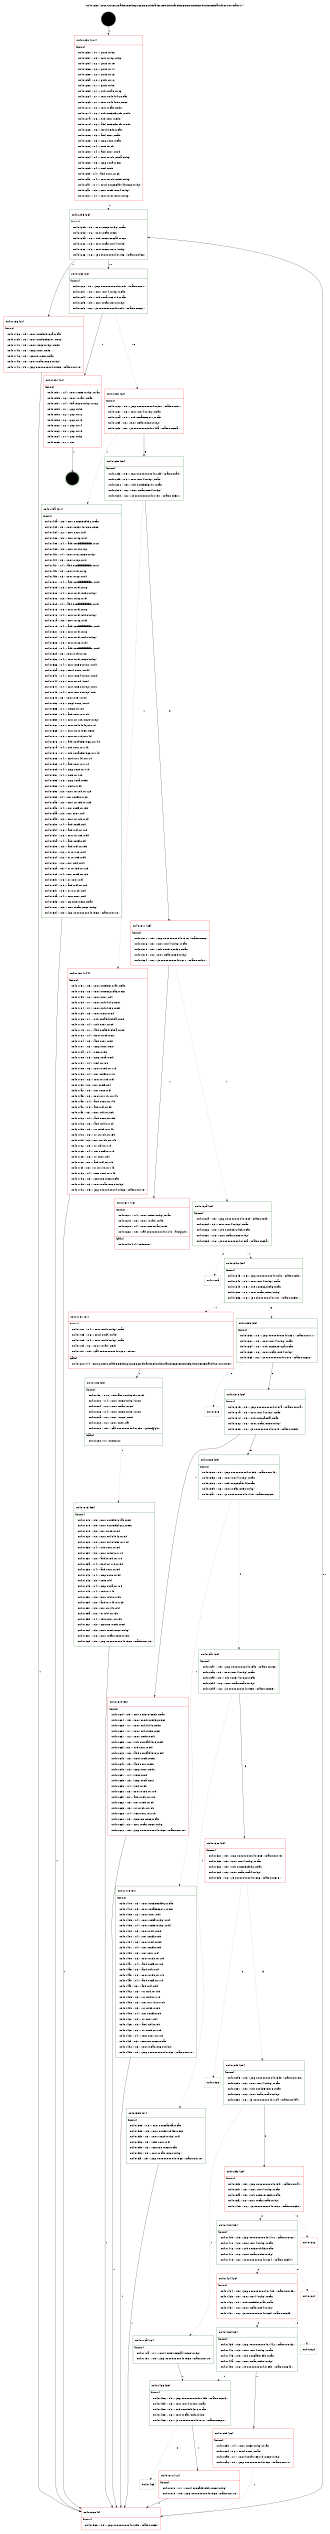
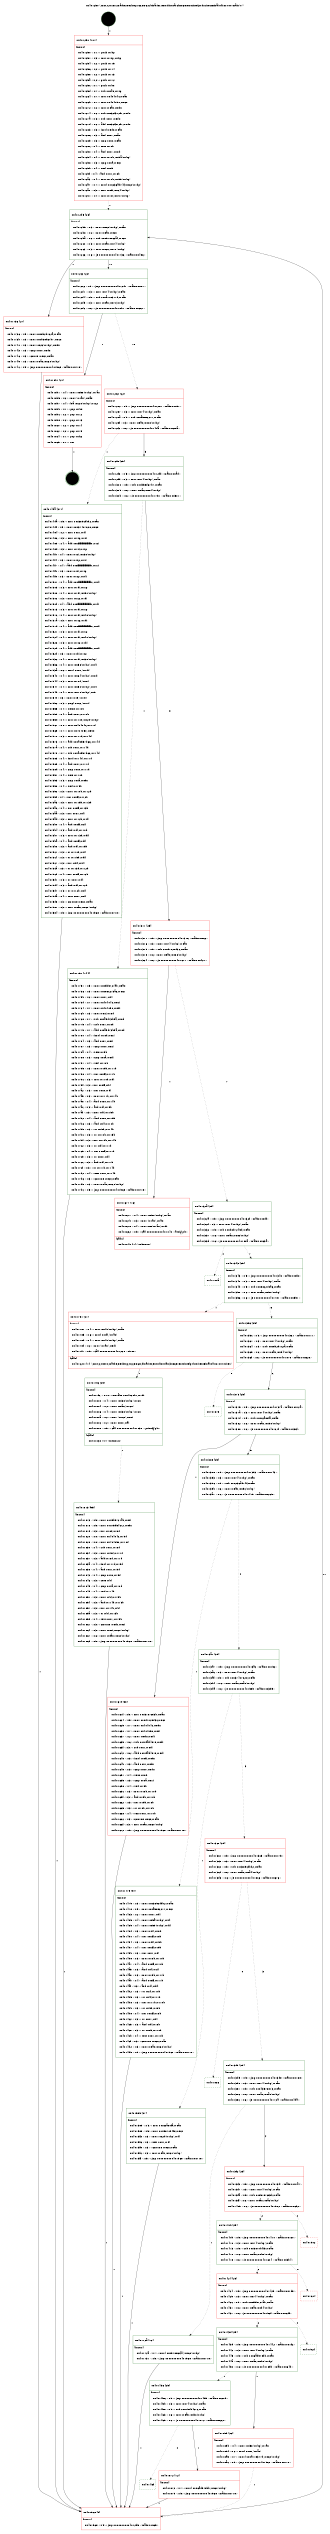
node "0x401751 [144]": color red -> darkgreen
edge "0x4013a7 [25]" -> "0x4013c0 [25]": style solid -> dotted
edge "0x40172a [12]" -> "0x401456 [25]": now "0x40172a [12]" -> "0x40196e [5]"
